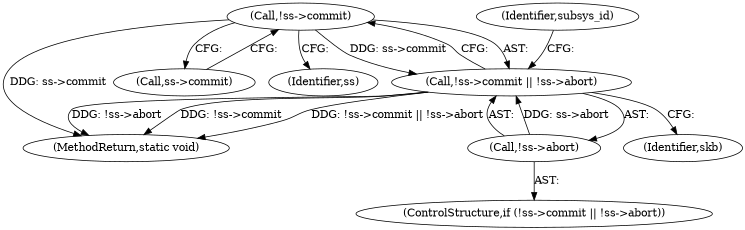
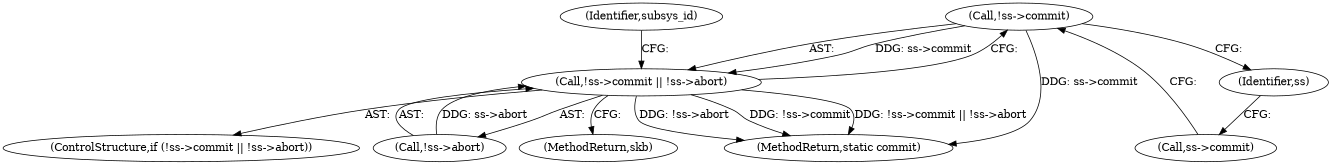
edge "(Call,!ss->commit)" -> "(Call,ss->commit)": now "(Identifier,ss)" -> "(Call,ss->commit)"
node "(MethodReturn,static void)": label "(MethodReturn,static void)" -> "(MethodReturn,static commit)"
node "(Identifier,skb)": label "(Identifier,skb)" -> "(MethodReturn,skb)"
edge "(Call,!ss->abort)" -> "(ControlStructure,if (!ss->commit || !ss->abort))": now "(Call,!ss->commit || !ss->abort)" -> "(ControlStructure,if (!ss->commit || !ss->abort))"
